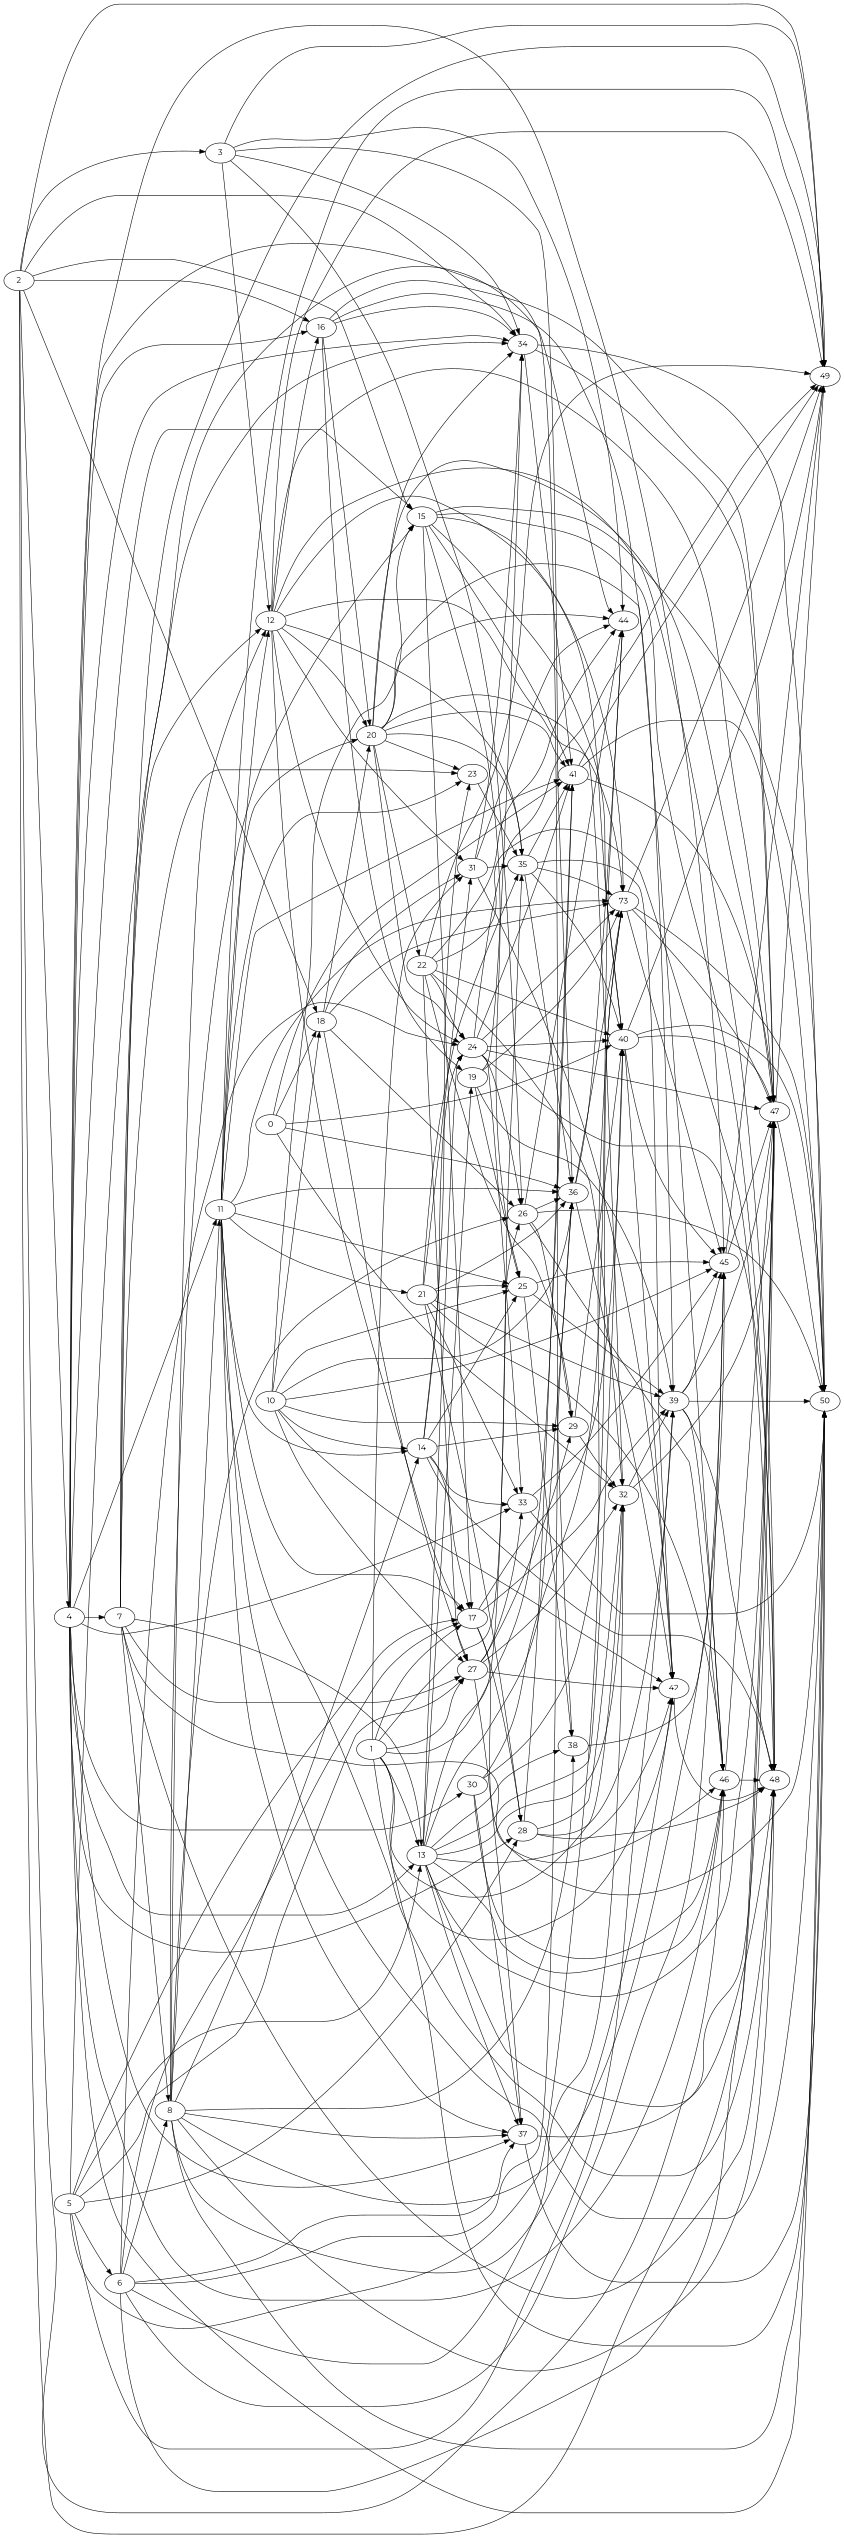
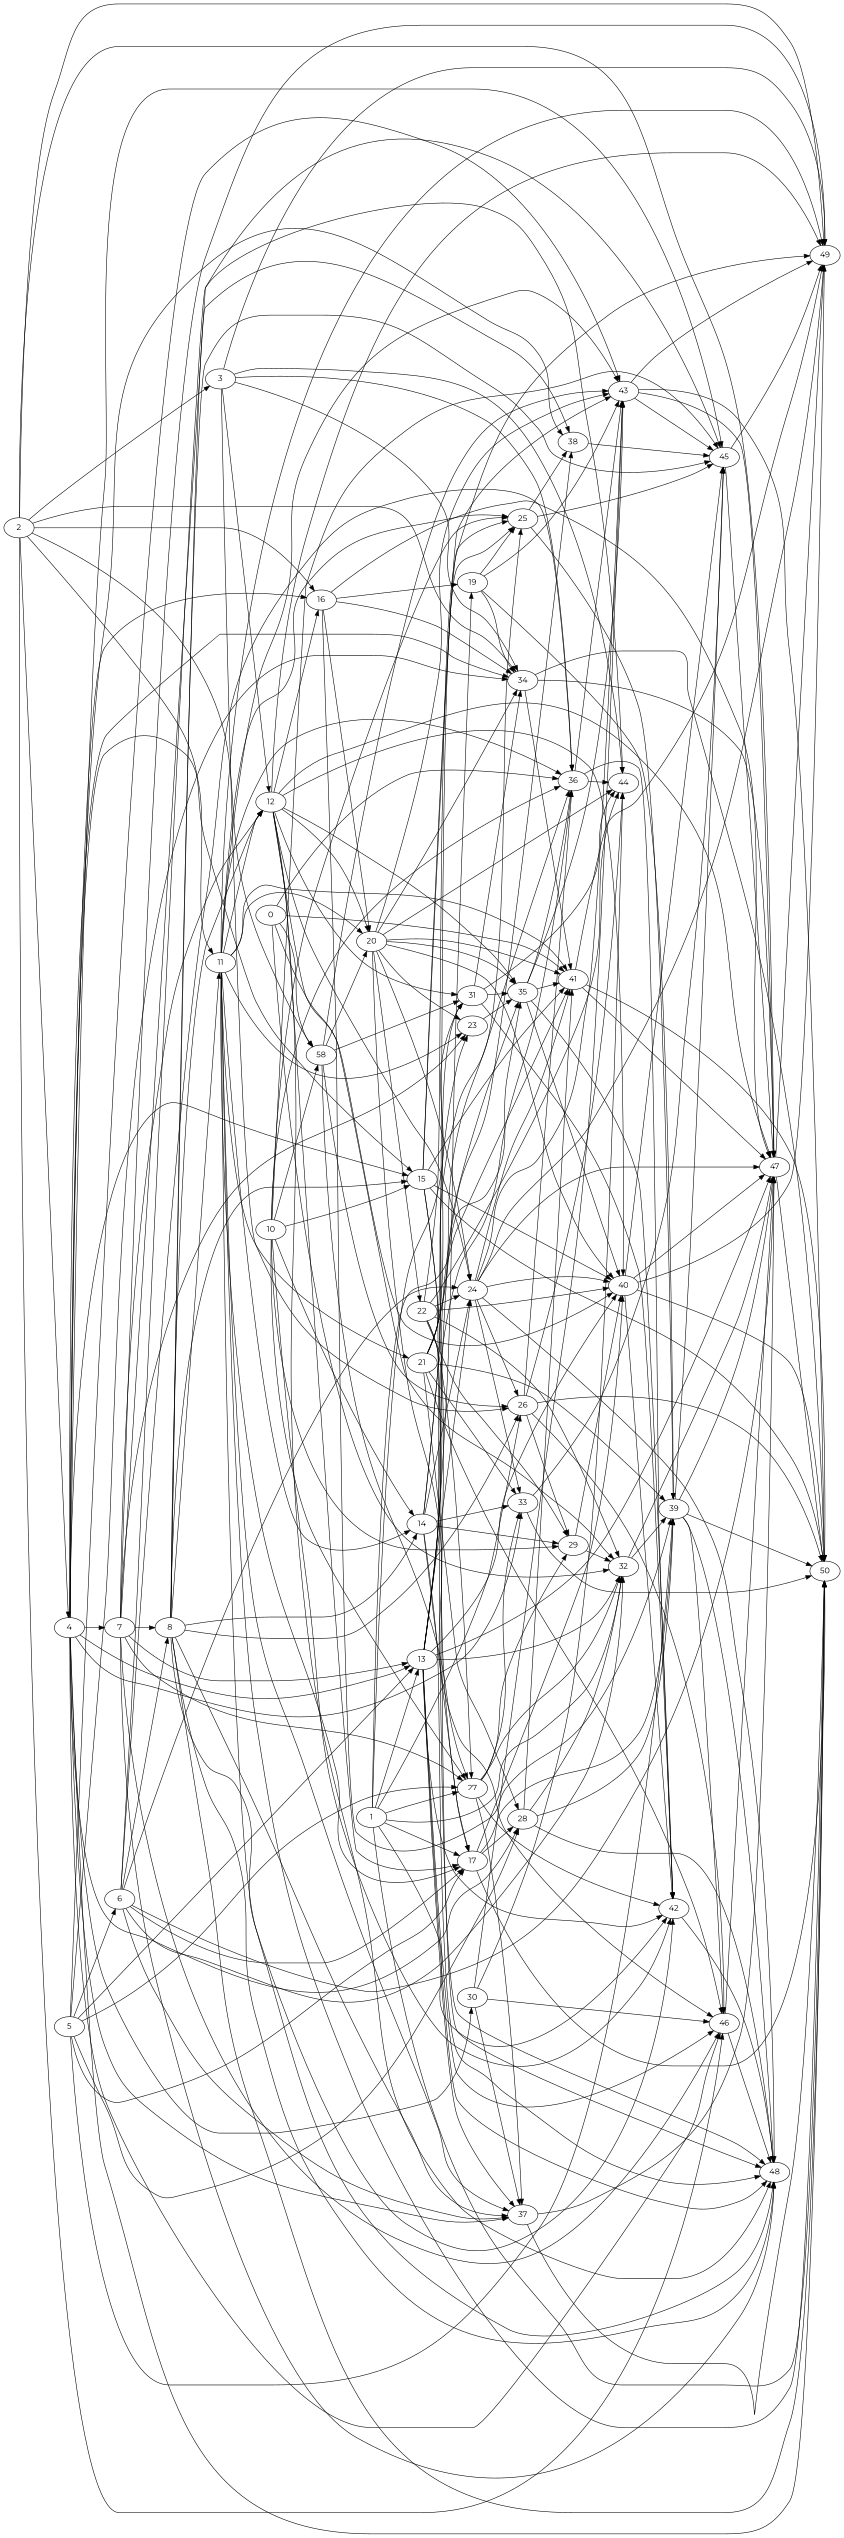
edge "20" -> "47": now "20" -> "40"
node "73": label "73" -> "43"
node "18": label "18" -> "58"
